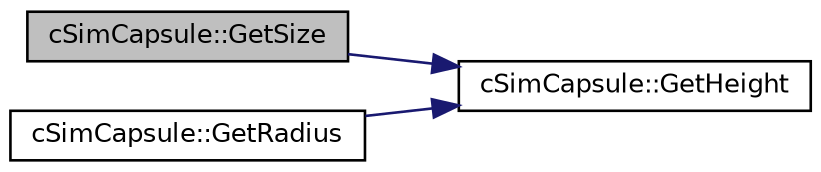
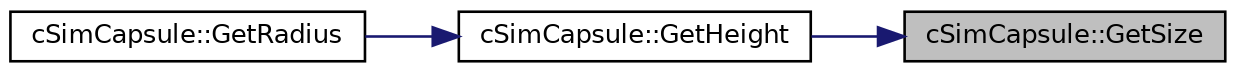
edge "cSimCapsule::GetSize" -> "cSimCapsule::GetHeight": reversed
